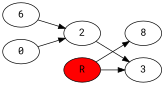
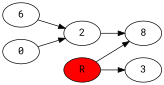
edge "2" -> "3": now "2" -> "8"
